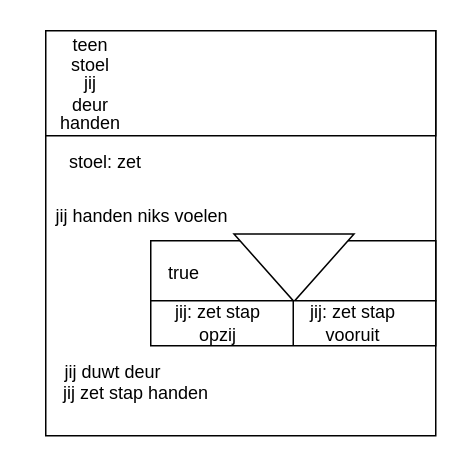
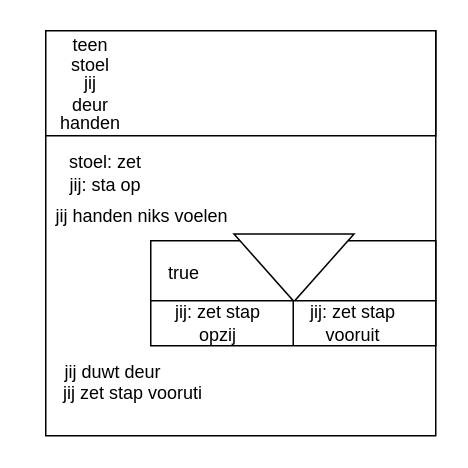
node "jij: sta op": added
node "jij zet stap handen": label "jij zet stap handen" -> "jij zet stap vooruti"
